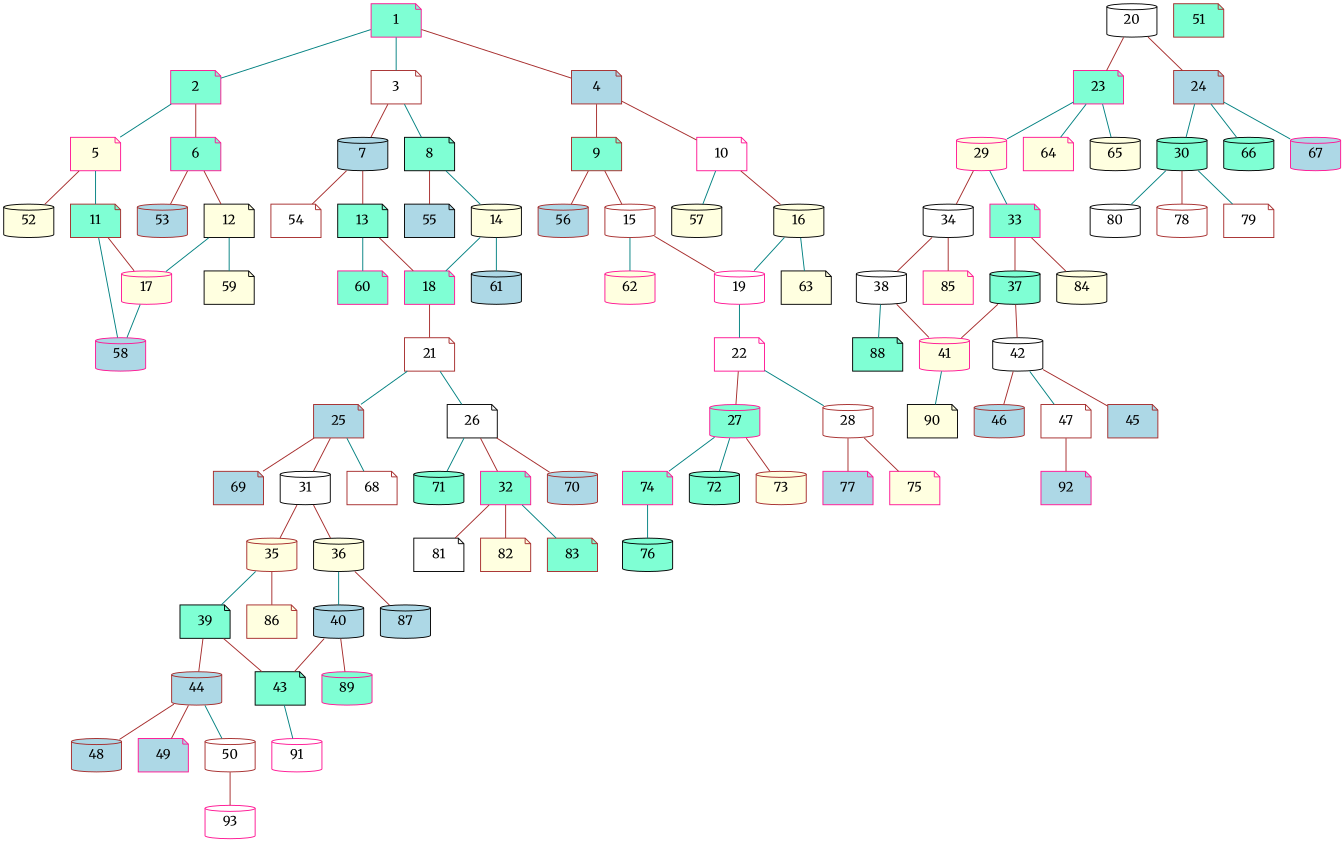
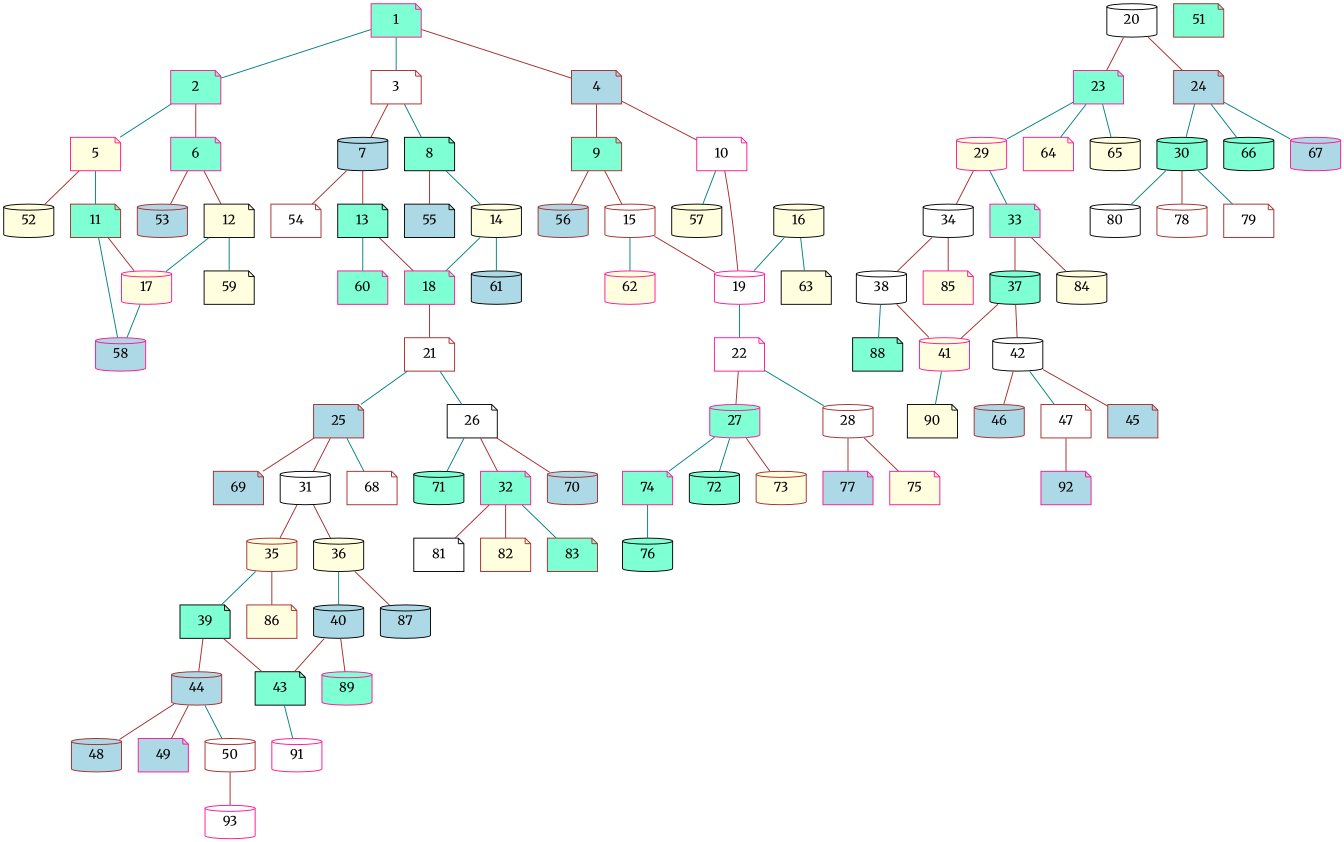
edge "10" -- "16": now "10" -- "19"
